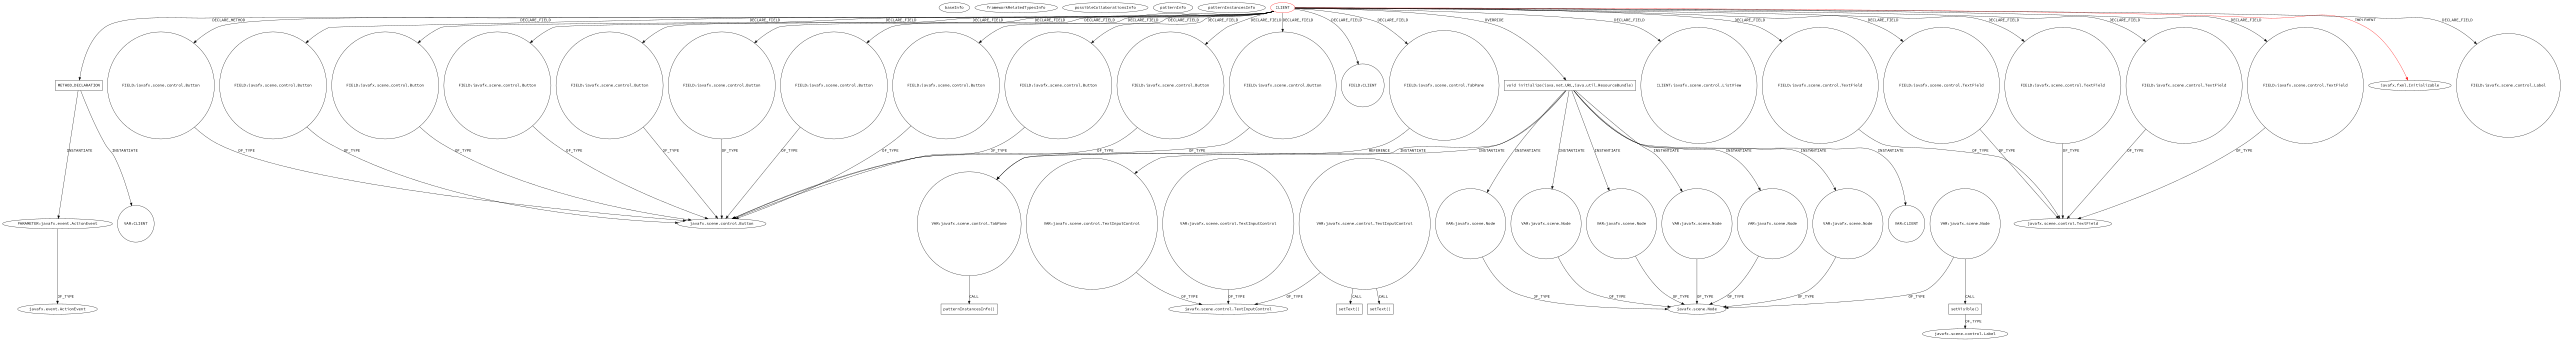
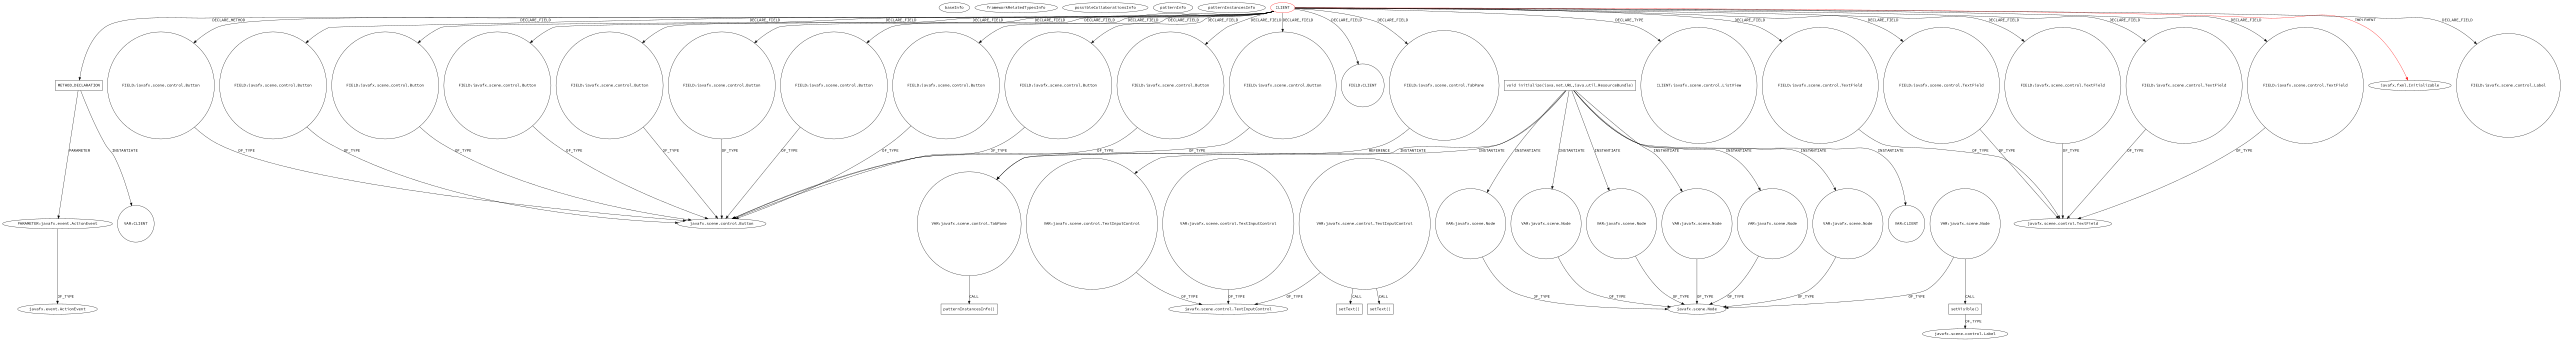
edge "CLIENT" -> "void initialize(java.net.URL,java.util.ResourceBundle)": removed, label "OVERRIDE"
edge "CLIENT" -> "CLIENT:javafx.scene.control.ListView": label "DECLARE_FIELD" -> "DECLARE_TYPE"
edge "METHOD_DECLARATION" -> "PARAMETER:javafx.event.ActionEvent": label "INSTANTIATE" -> "PARAMETER"
